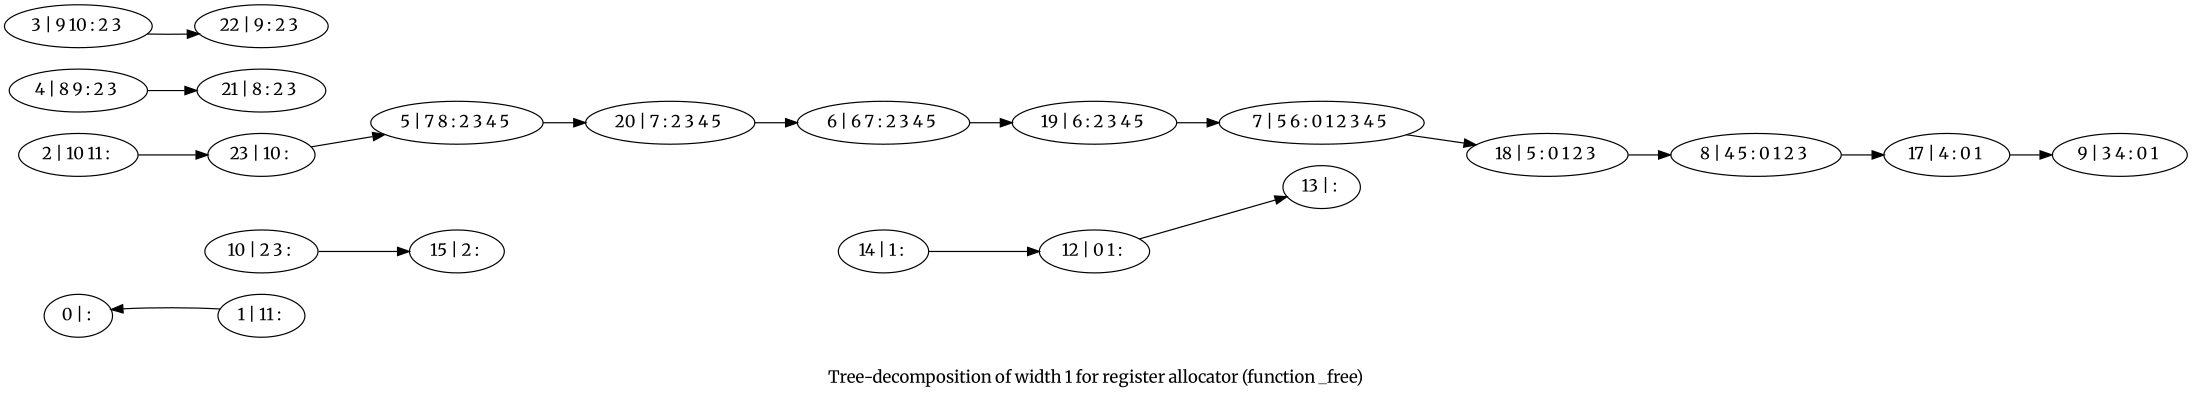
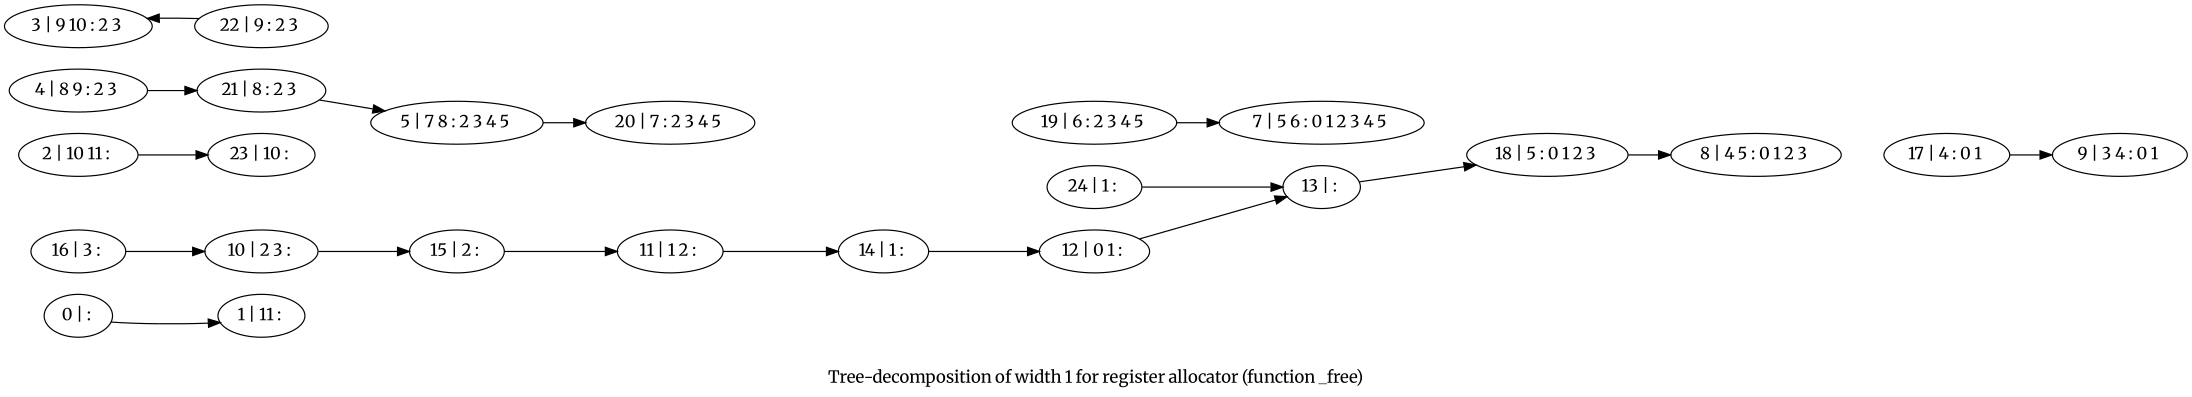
edge "3 | 9 10 : 2 3" -> "22 | 9 : 2 3": reversed
node "6 | 6 7 : 2 3 4 5": removed
edge "7 | 5 6 : 0 1 2 3 4 5" -> "18 | 5 : 0 1 2 3": now "13 | :" -> "18 | 5 : 0 1 2 3"
edge "23 | 10 :" -> "5 | 7 8 : 2 3 4 5": now "21 | 8 : 2 3" -> "5 | 7 8 : 2 3 4 5"
edge "8 | 4 5 : 0 1 2 3" -> "17 | 4 : 0 1": removed
node "24 | 1 :": added
node "16 | 3 :": added
node "11 | 1 2 :": added
edge "1 | 11 :" -> "0 | :": reversed
